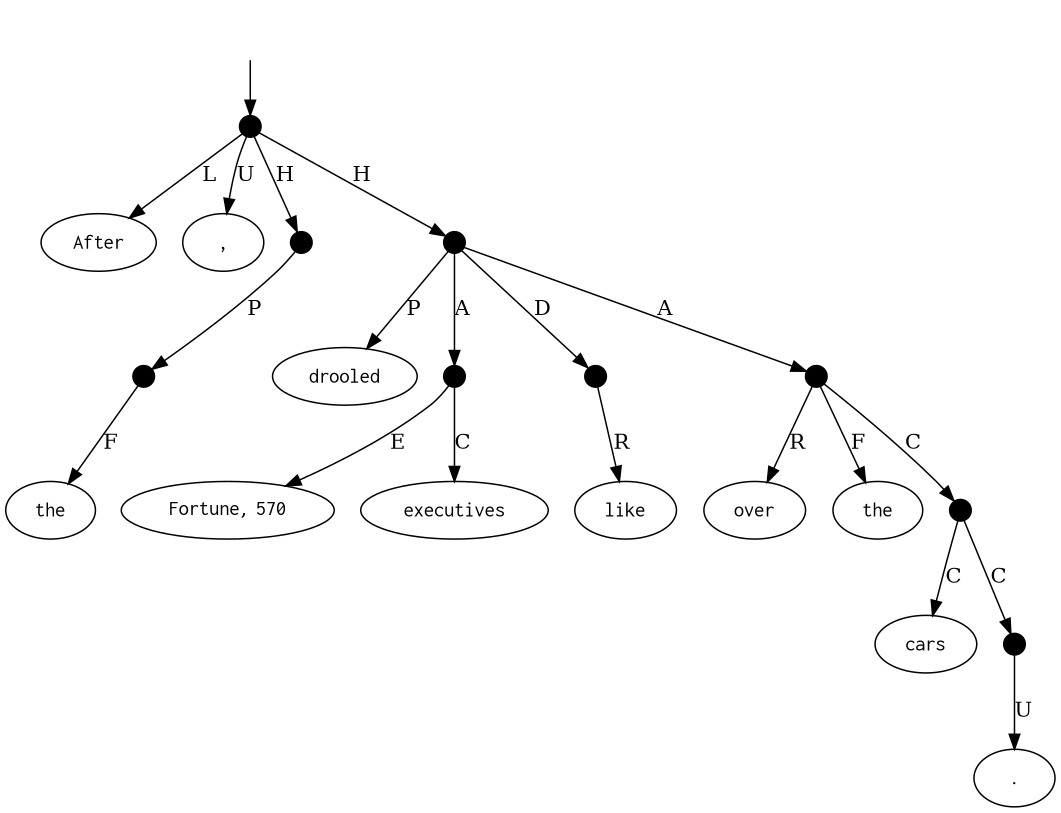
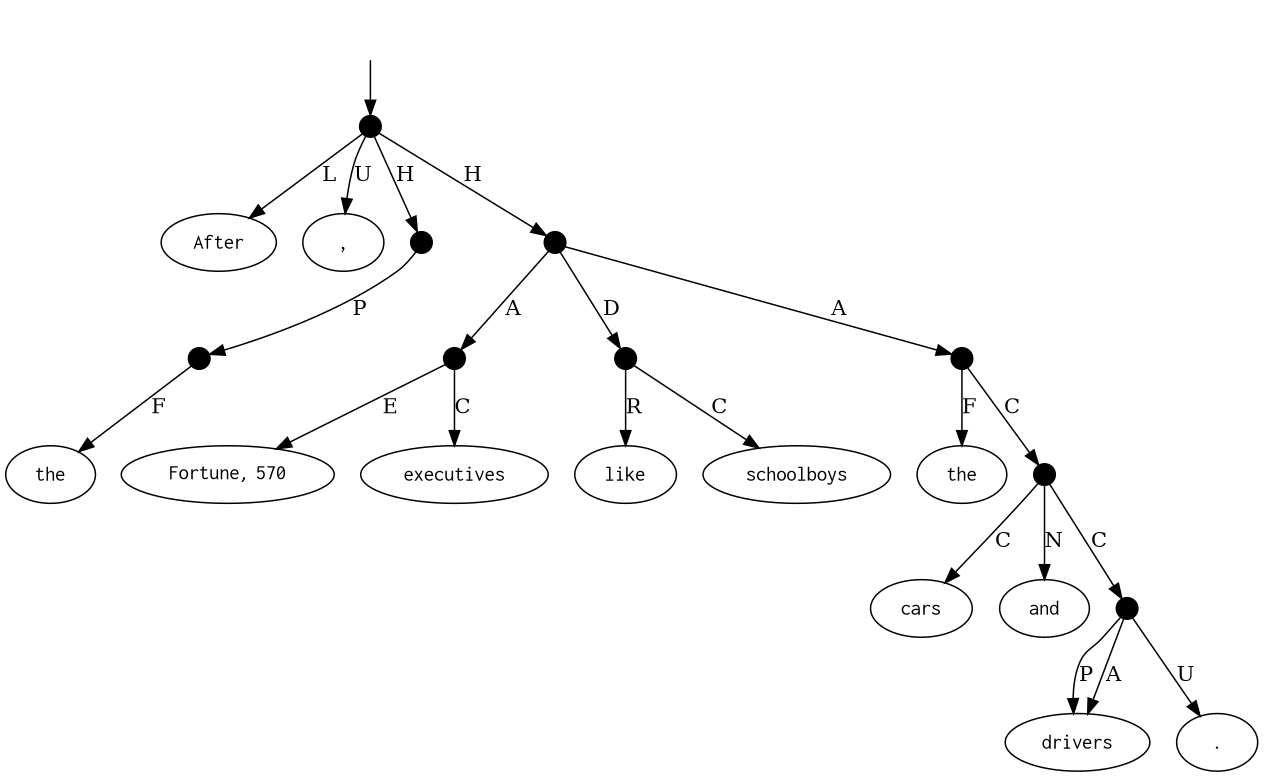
node "drooled": removed
node "schoolboys": added
node "over": removed
node "and": added
node "drivers": added
